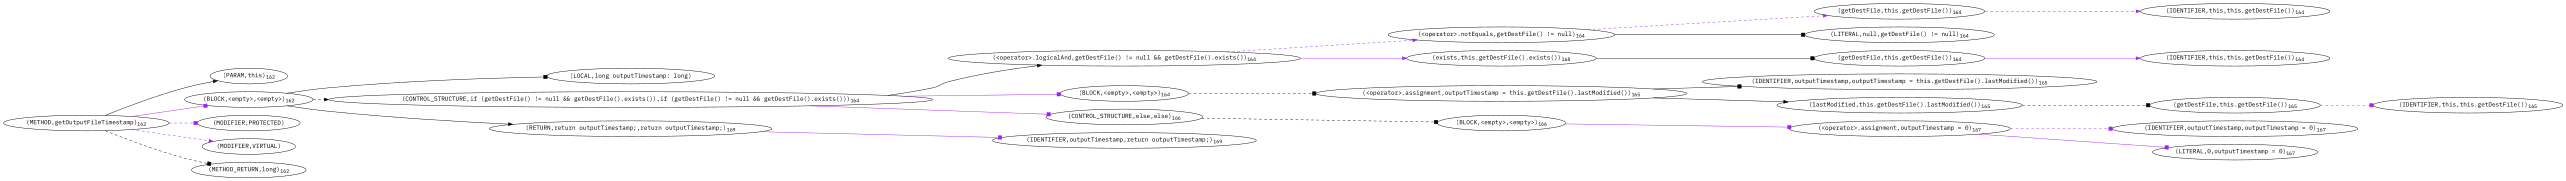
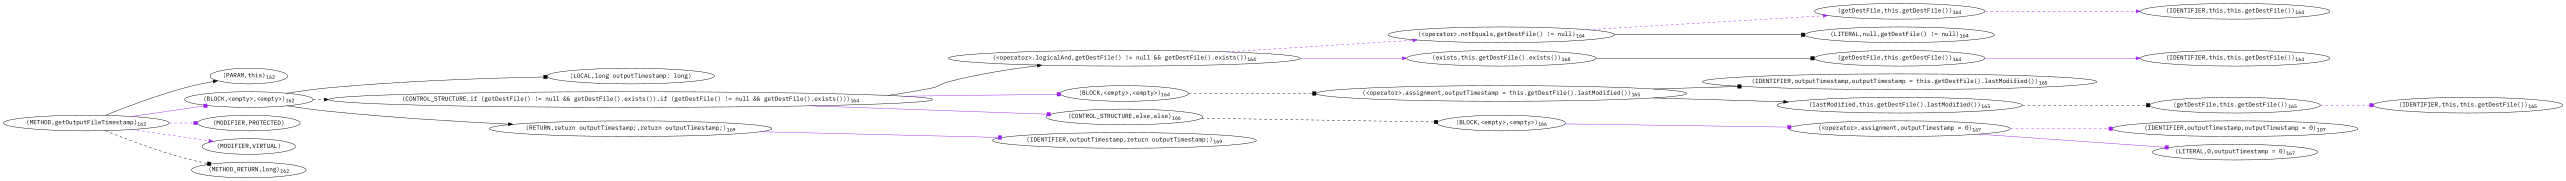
node "(IDENTIFIER,outputTimestamp,outputTimestamp = 0)": text "167" -> "107"
